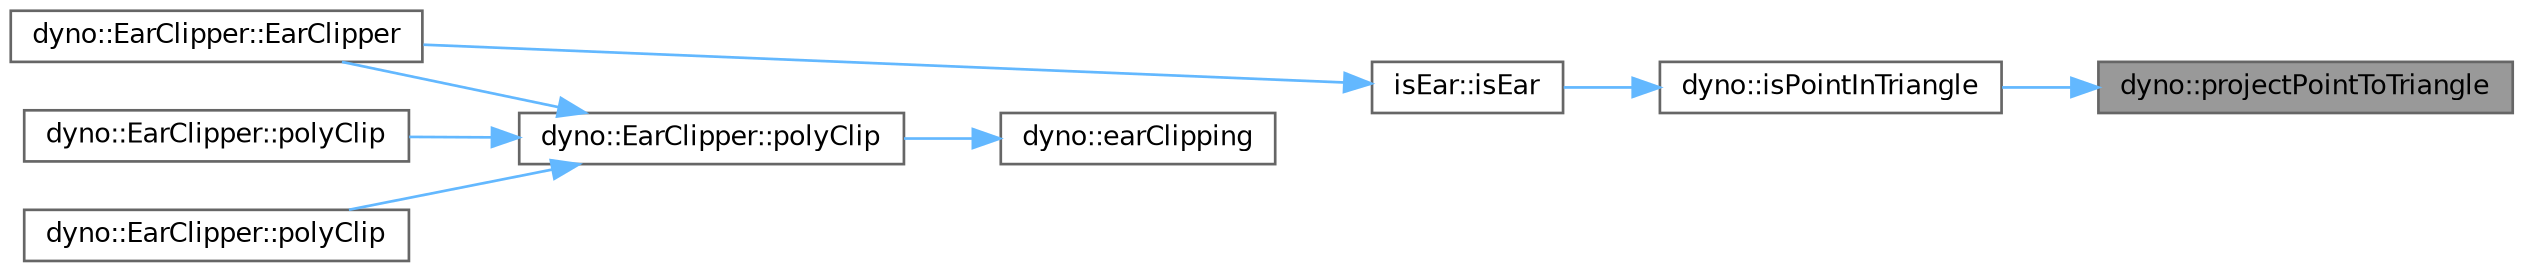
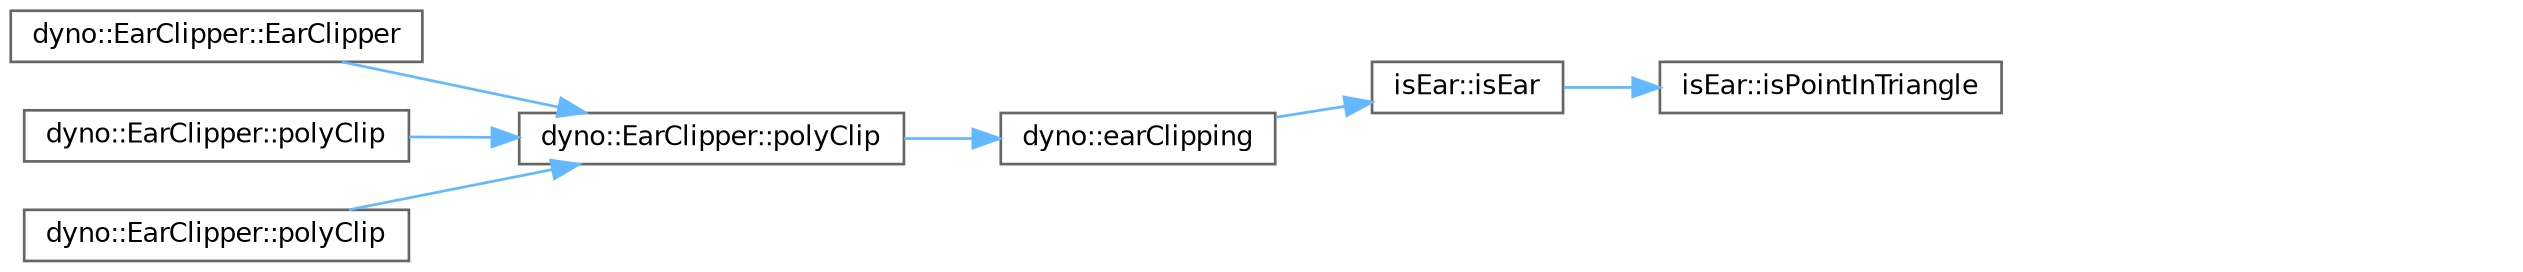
edge "dyno::EarClipper::EarClipper" -> "isEar::isEar": now "dyno::earClipping" -> "isEar::isEar"
node "dyno::isPointInTriangle": label "dyno::isPointInTriangle" -> "isEar::isPointInTriangle"
node "dyno::projectPointToTriangle": removed
